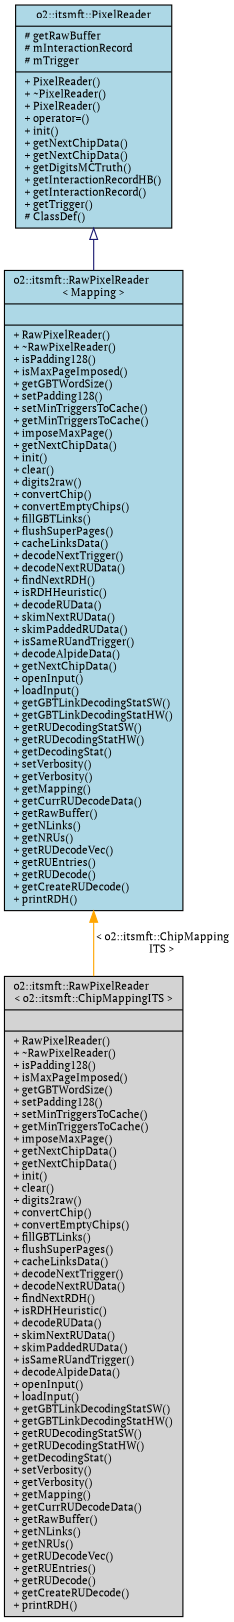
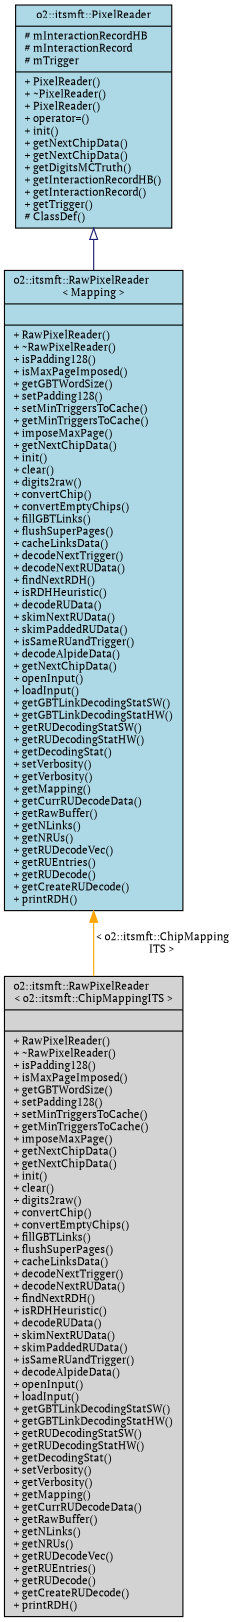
node "o2::itsmft::PixelReader": text "# getRawBuffer" -> "# mInteractionRecordHB"
